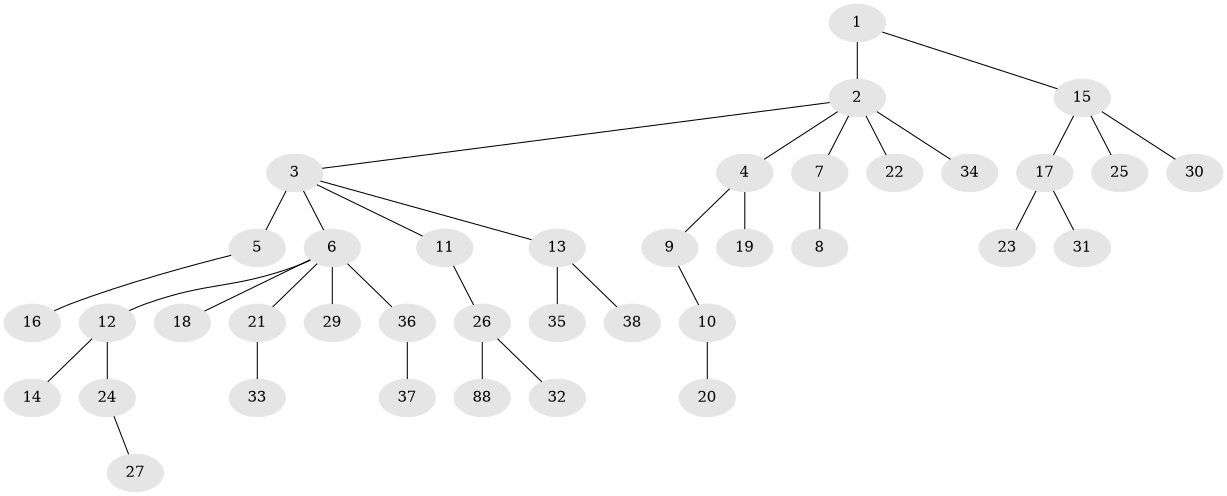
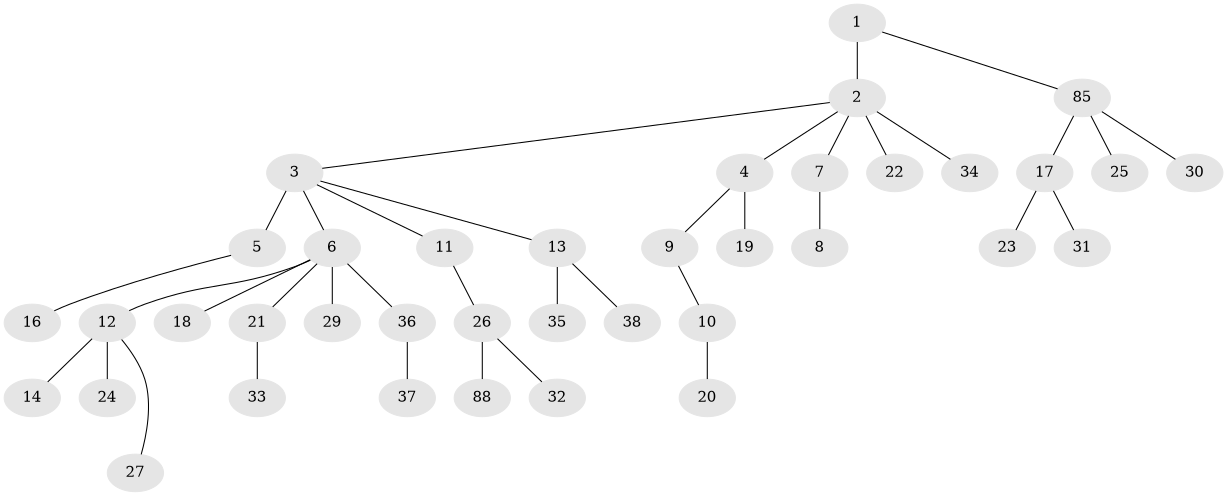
node "15": label "15" -> "85"
edge "24" -- "27": now "12" -- "27"
